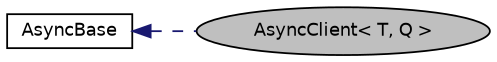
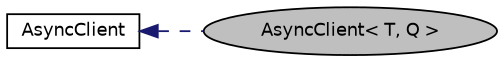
node "AsyncBase": label "AsyncBase" -> "AsyncClient"
